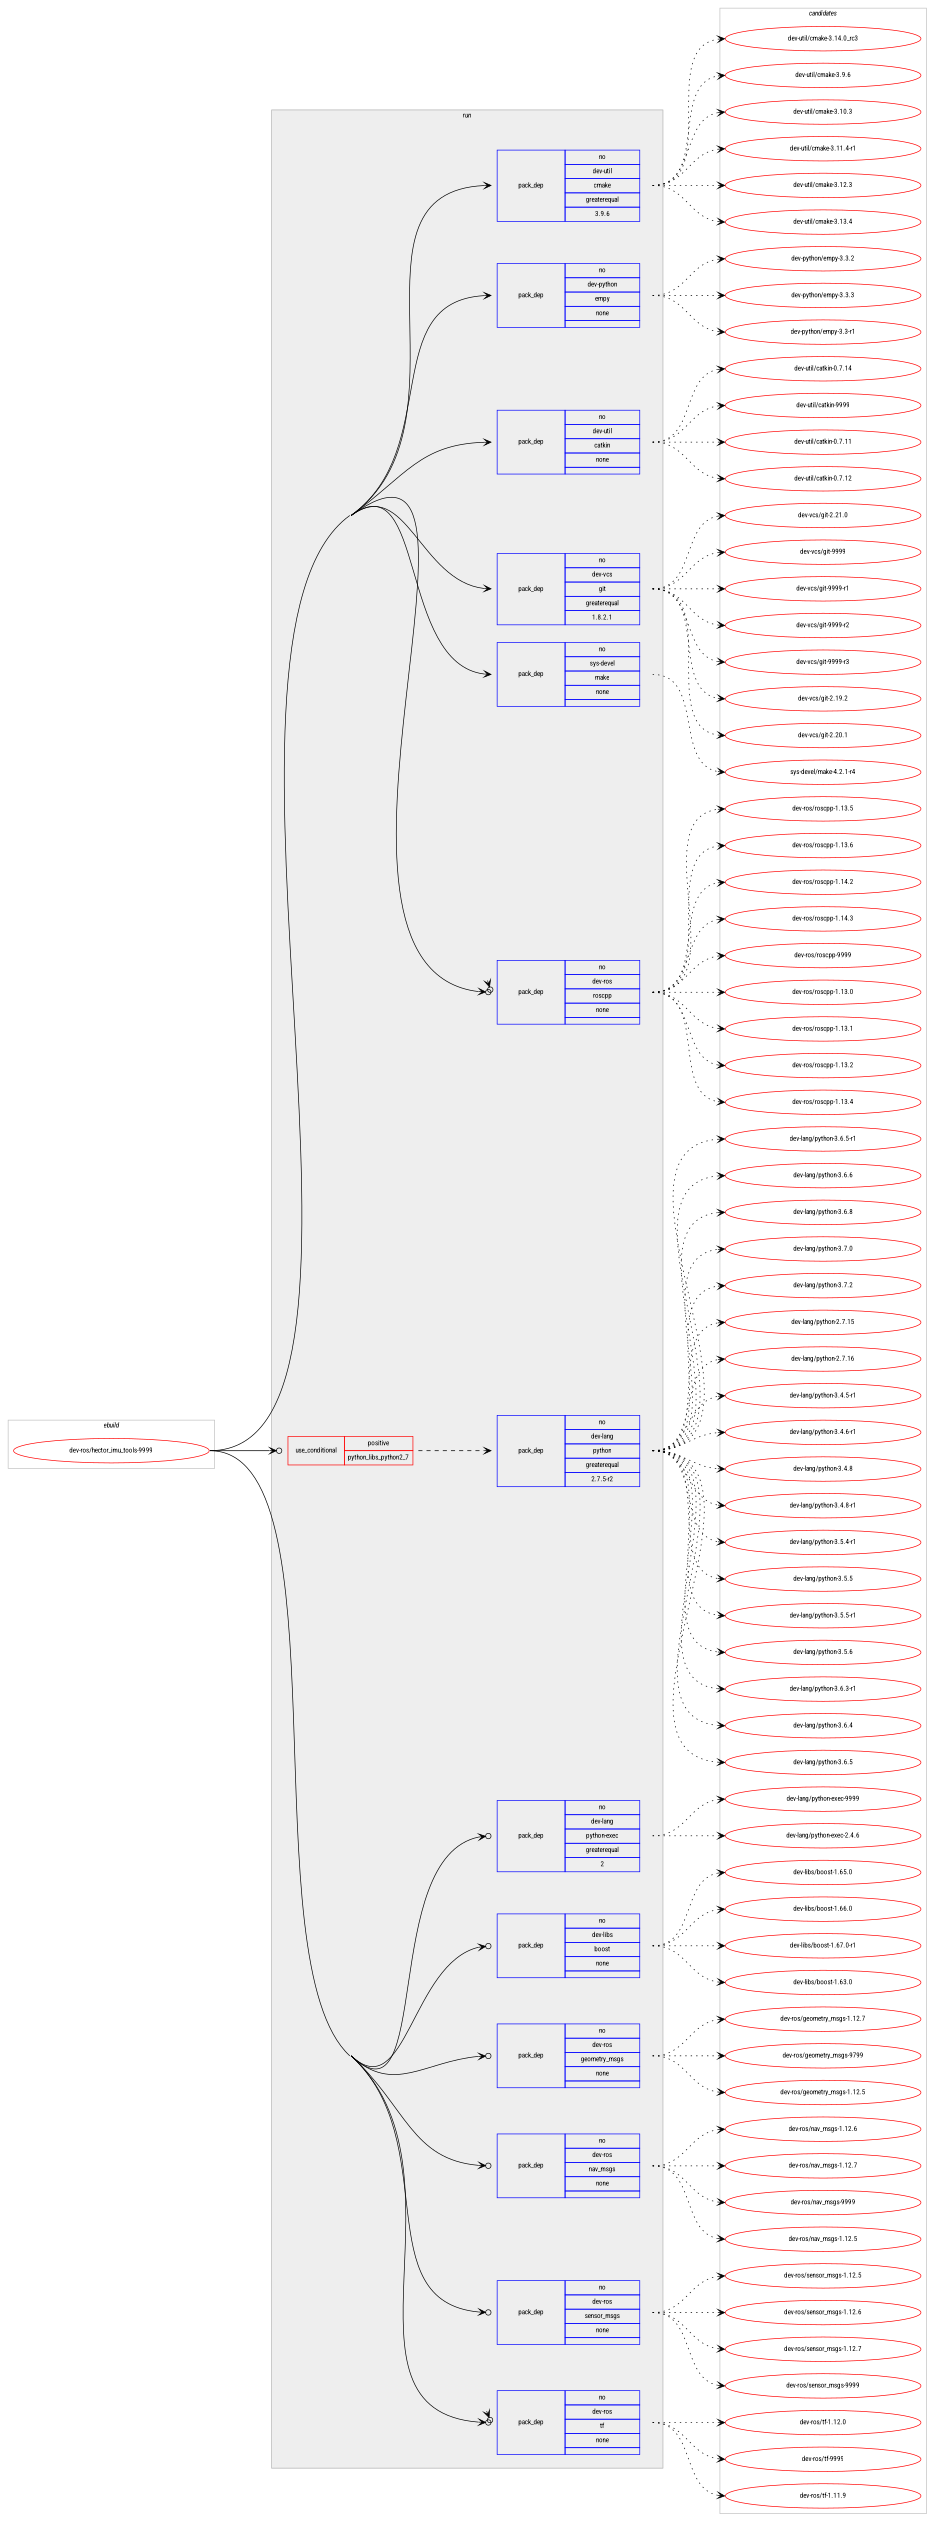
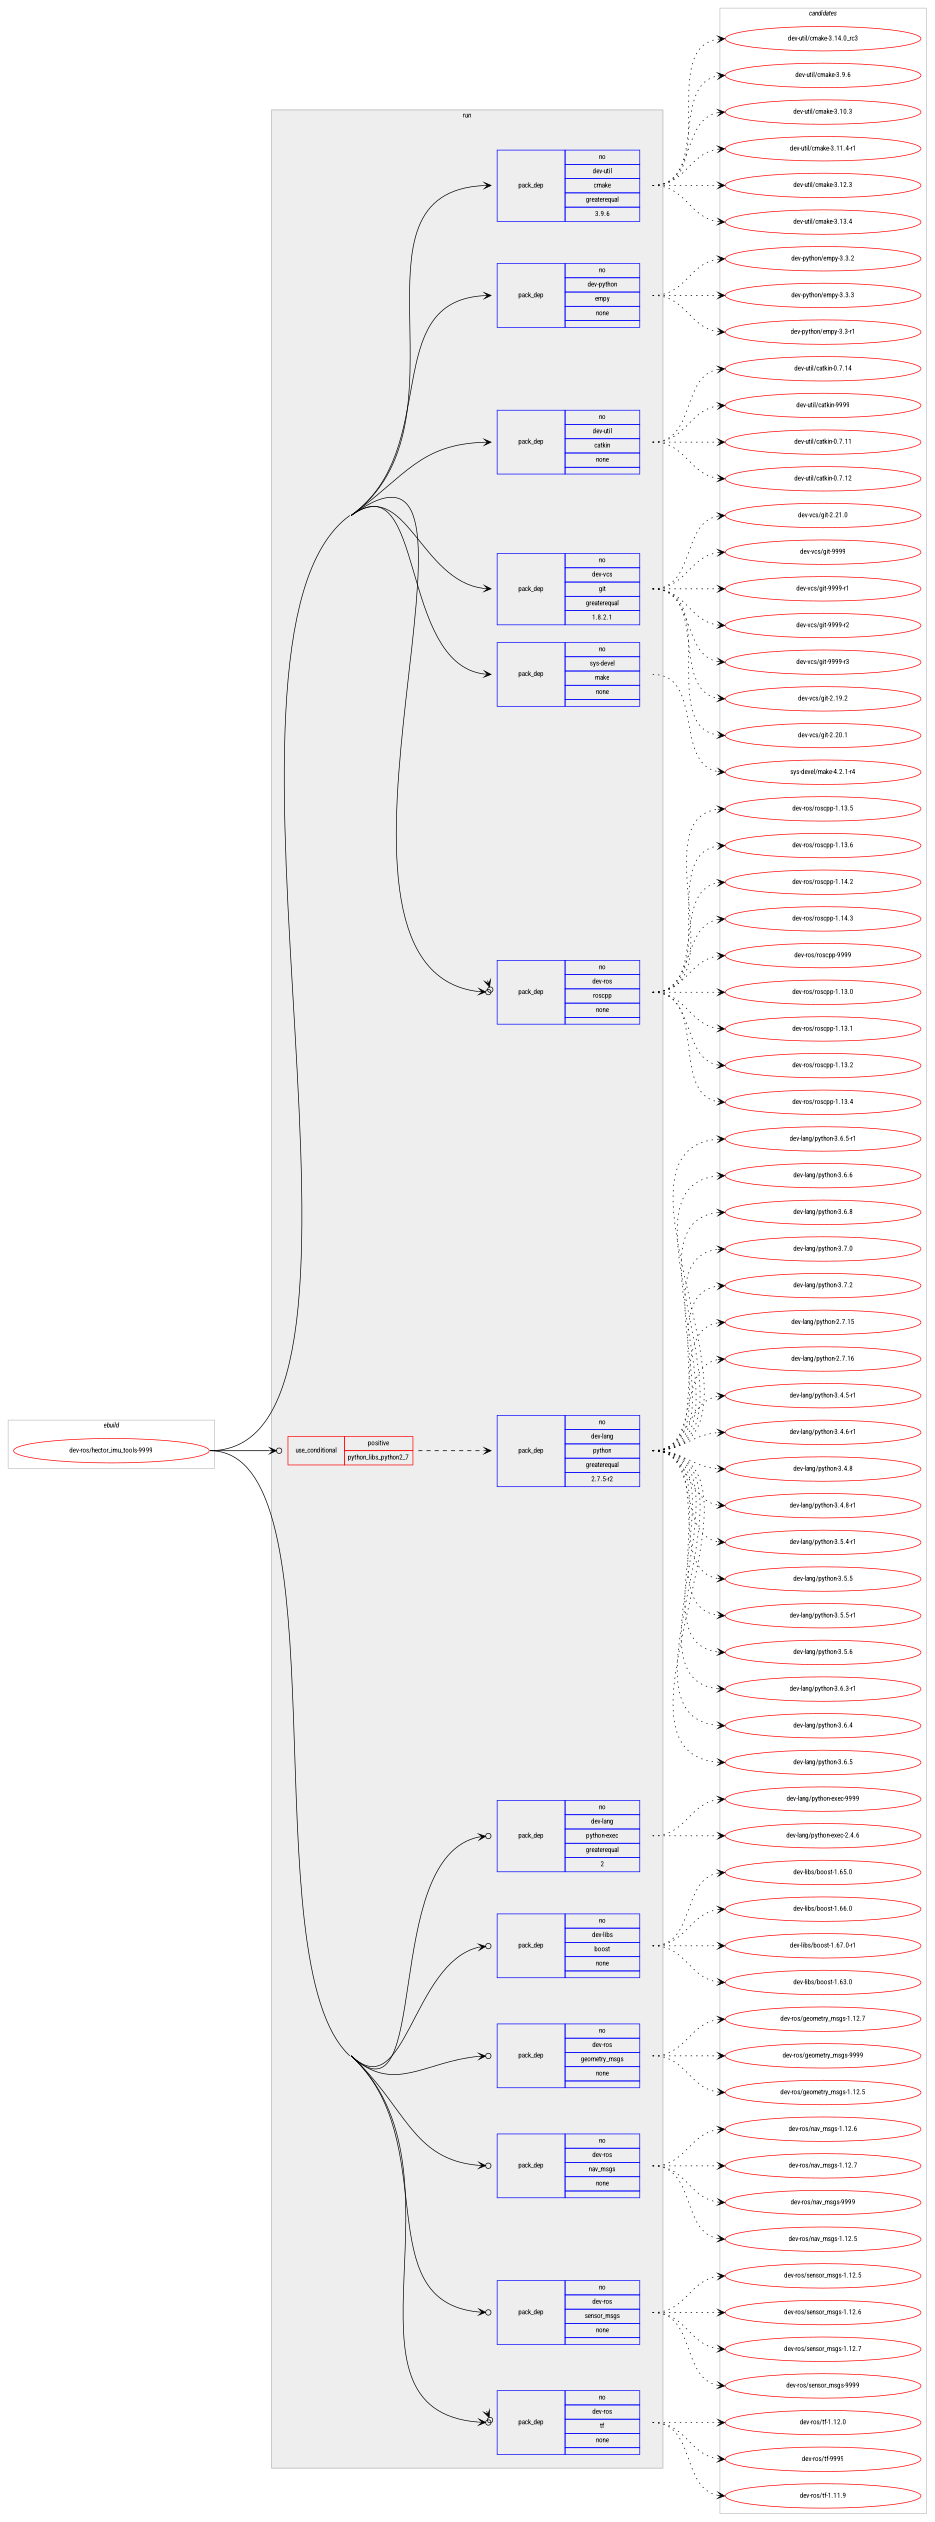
node "dev-ros/geometry_msgs-9799": label "dev-ros/geometry_msgs-9799" -> "dev-ros/geometry_msgs-9999"
